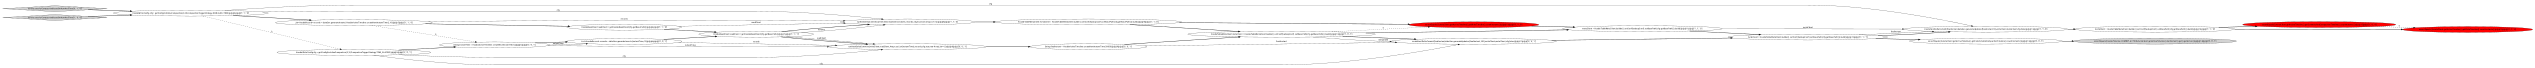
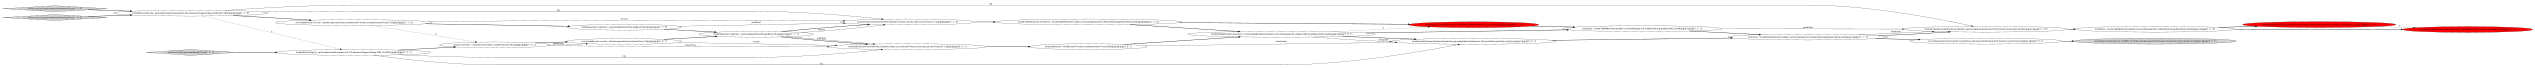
node "testSuccessfulCompactionBasedOnTime['0', '0', '1']": added
